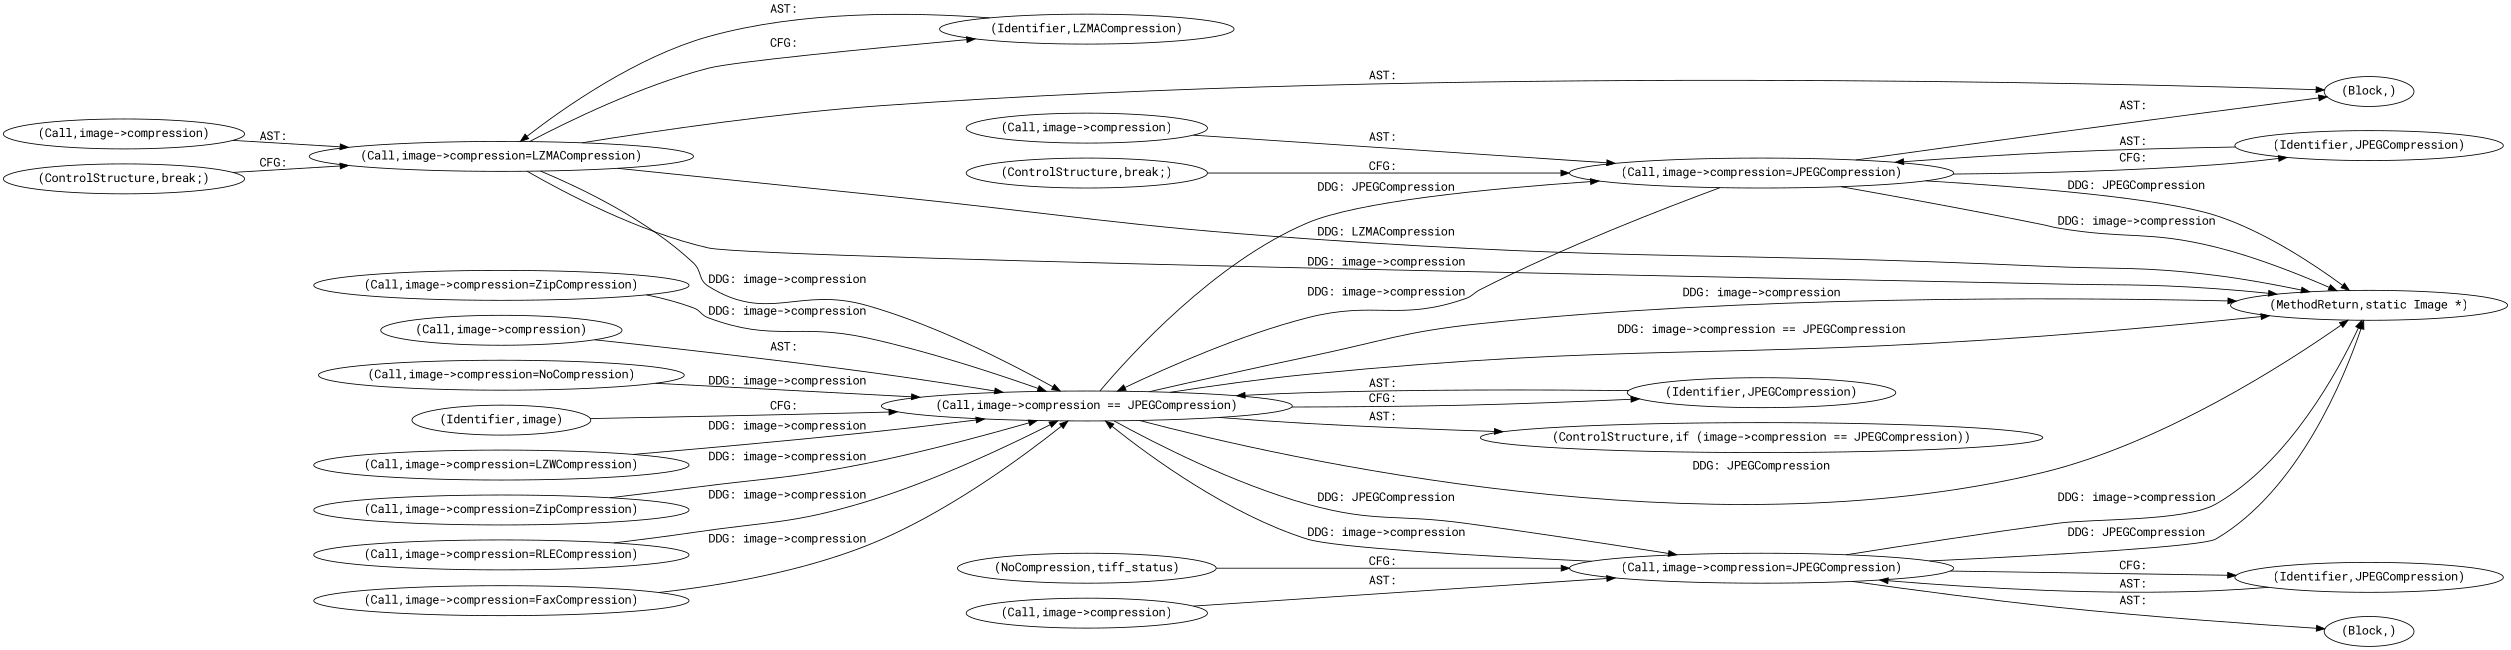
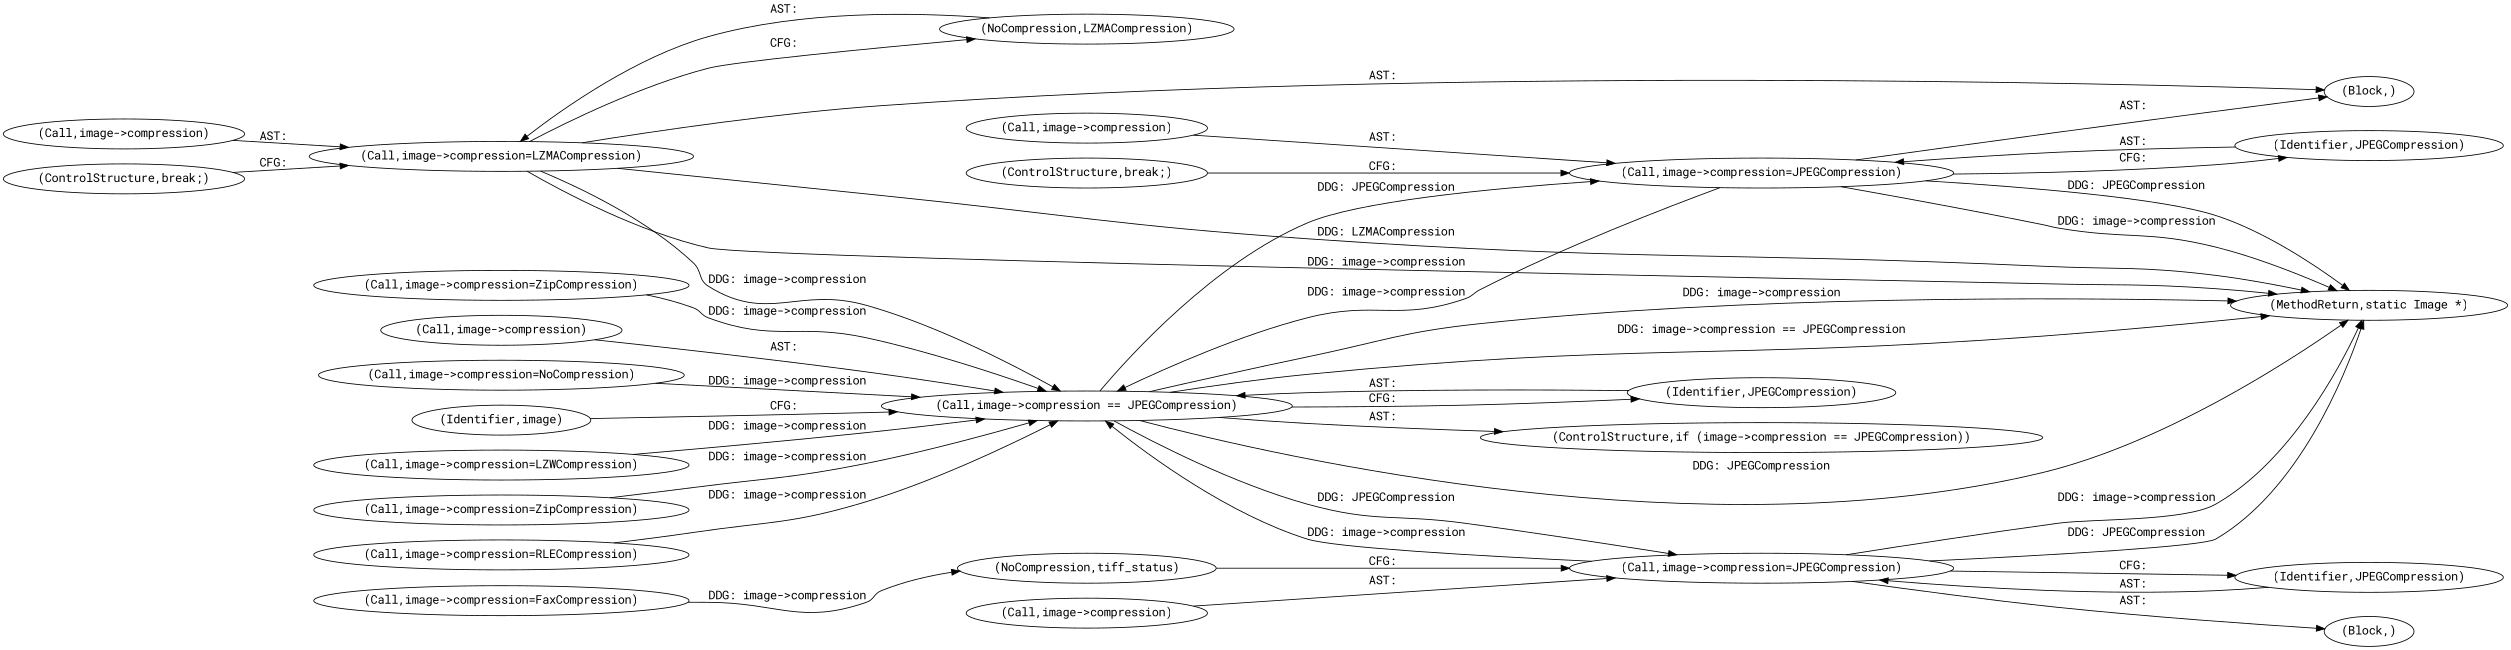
node "(Identifier,LZMACompression)": label "(Identifier,LZMACompression)" -> "(NoCompression,LZMACompression)"
edge "(Call,image->compression=FaxCompression)" -> "(Call,image->compression == JPEGCompression)": now "(Call,image->compression=FaxCompression)" -> "(NoCompression,tiff_status)"
